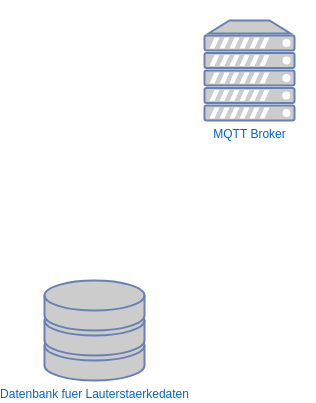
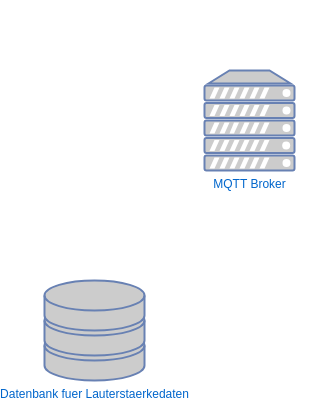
node "MQTT Broker": moved (250, 71) -> (250, 121)
